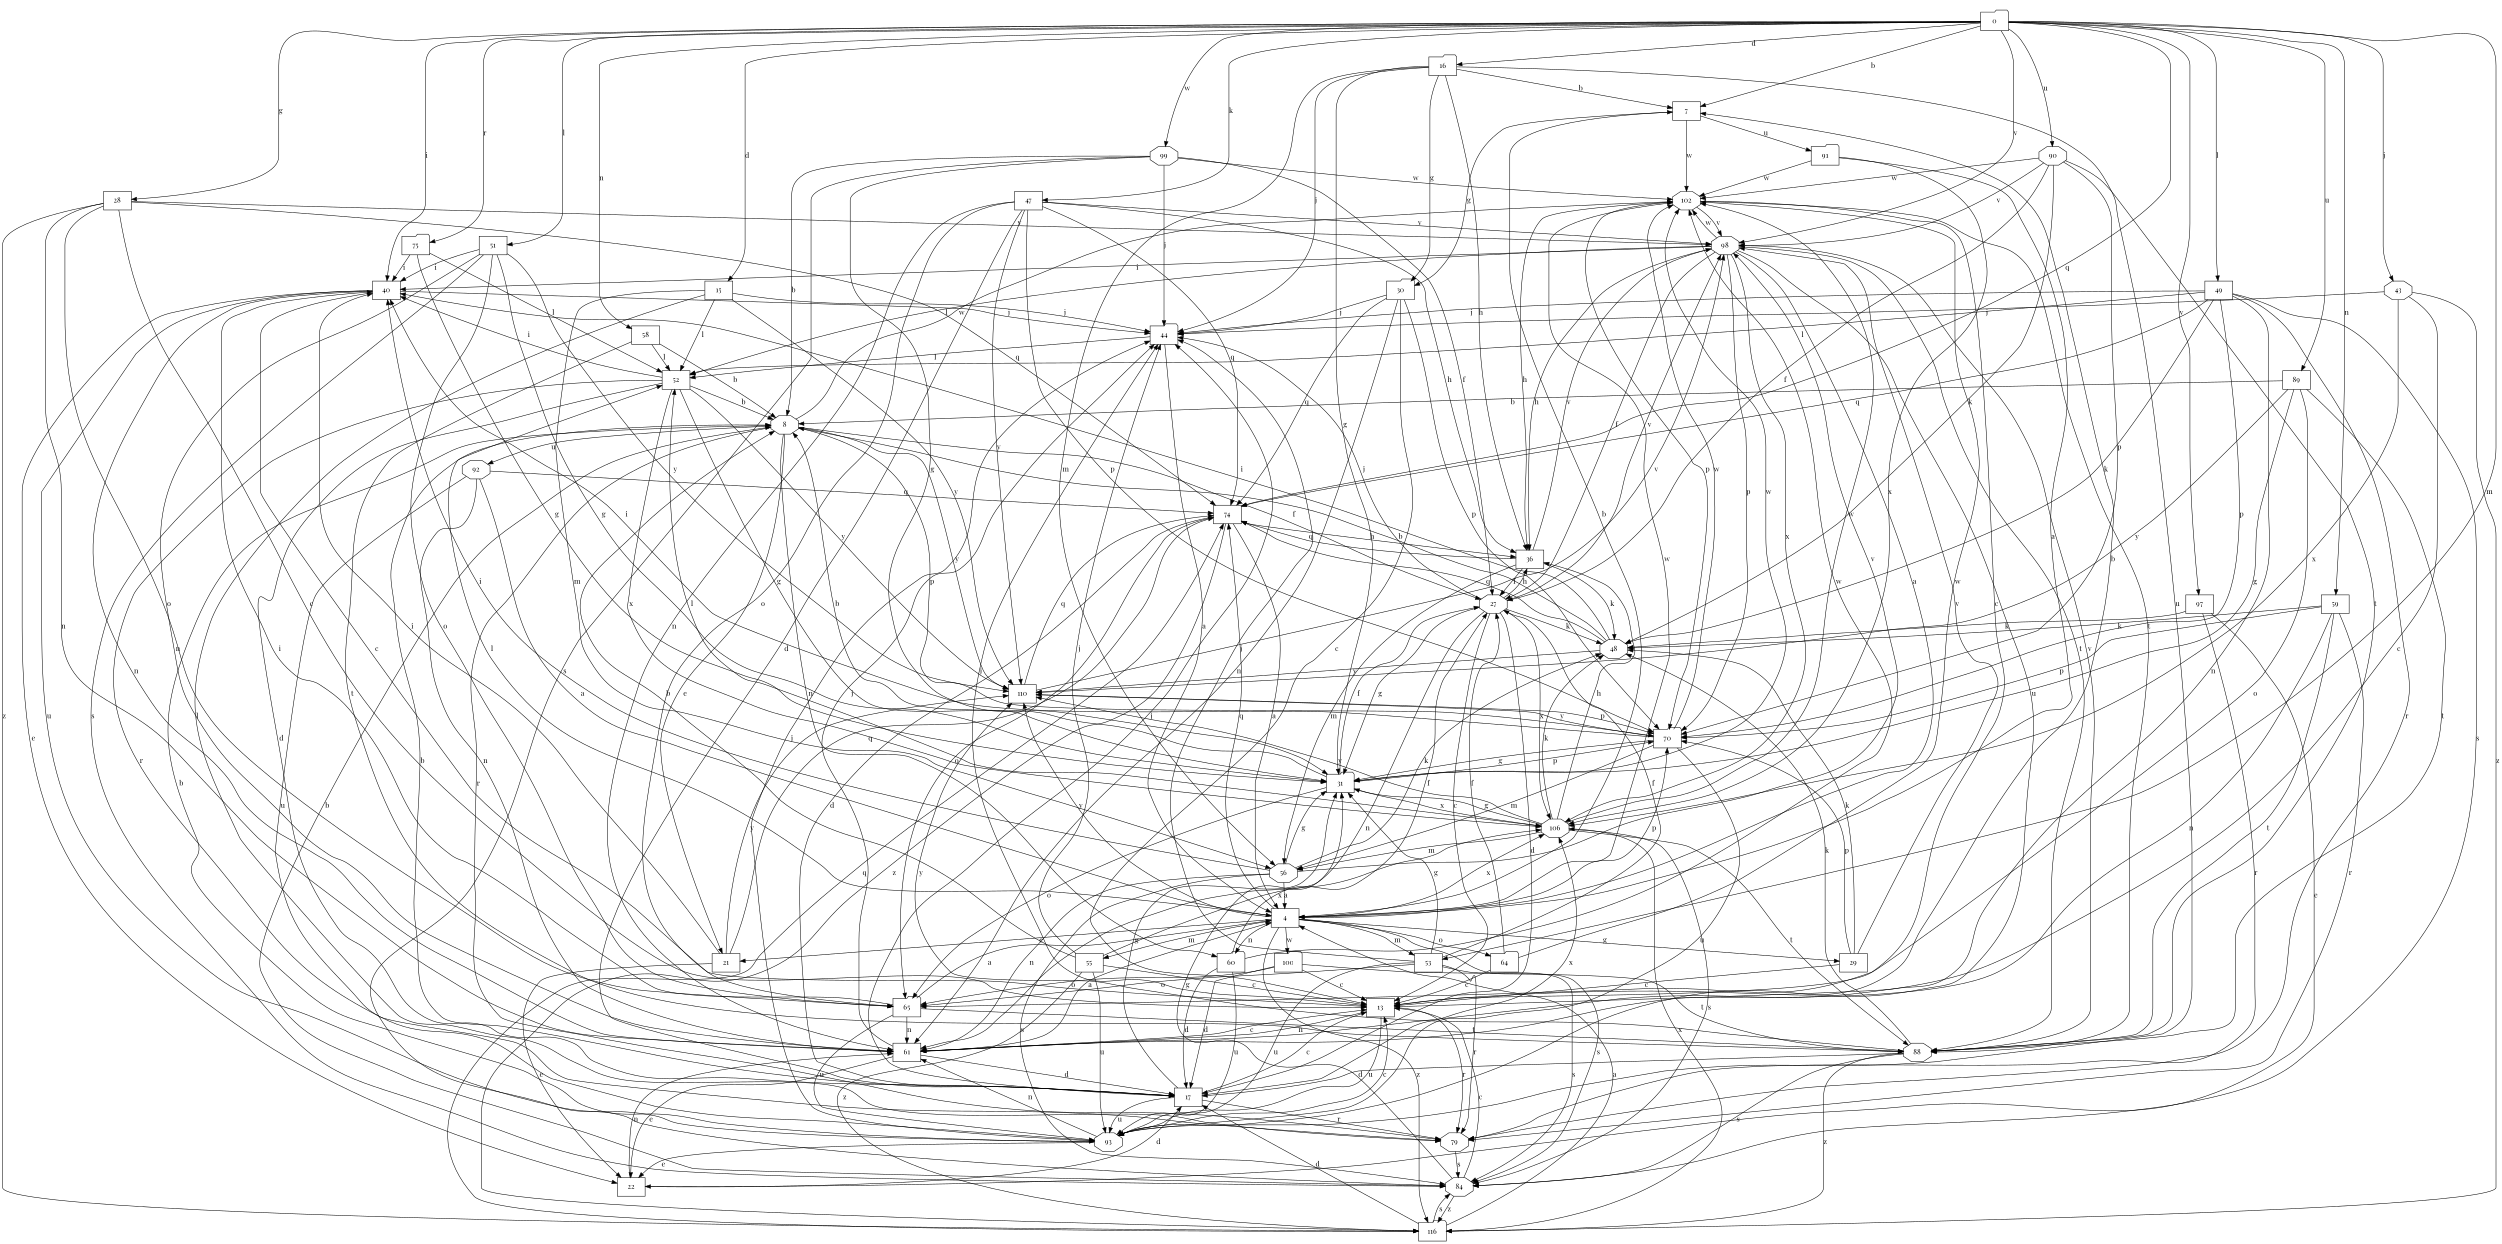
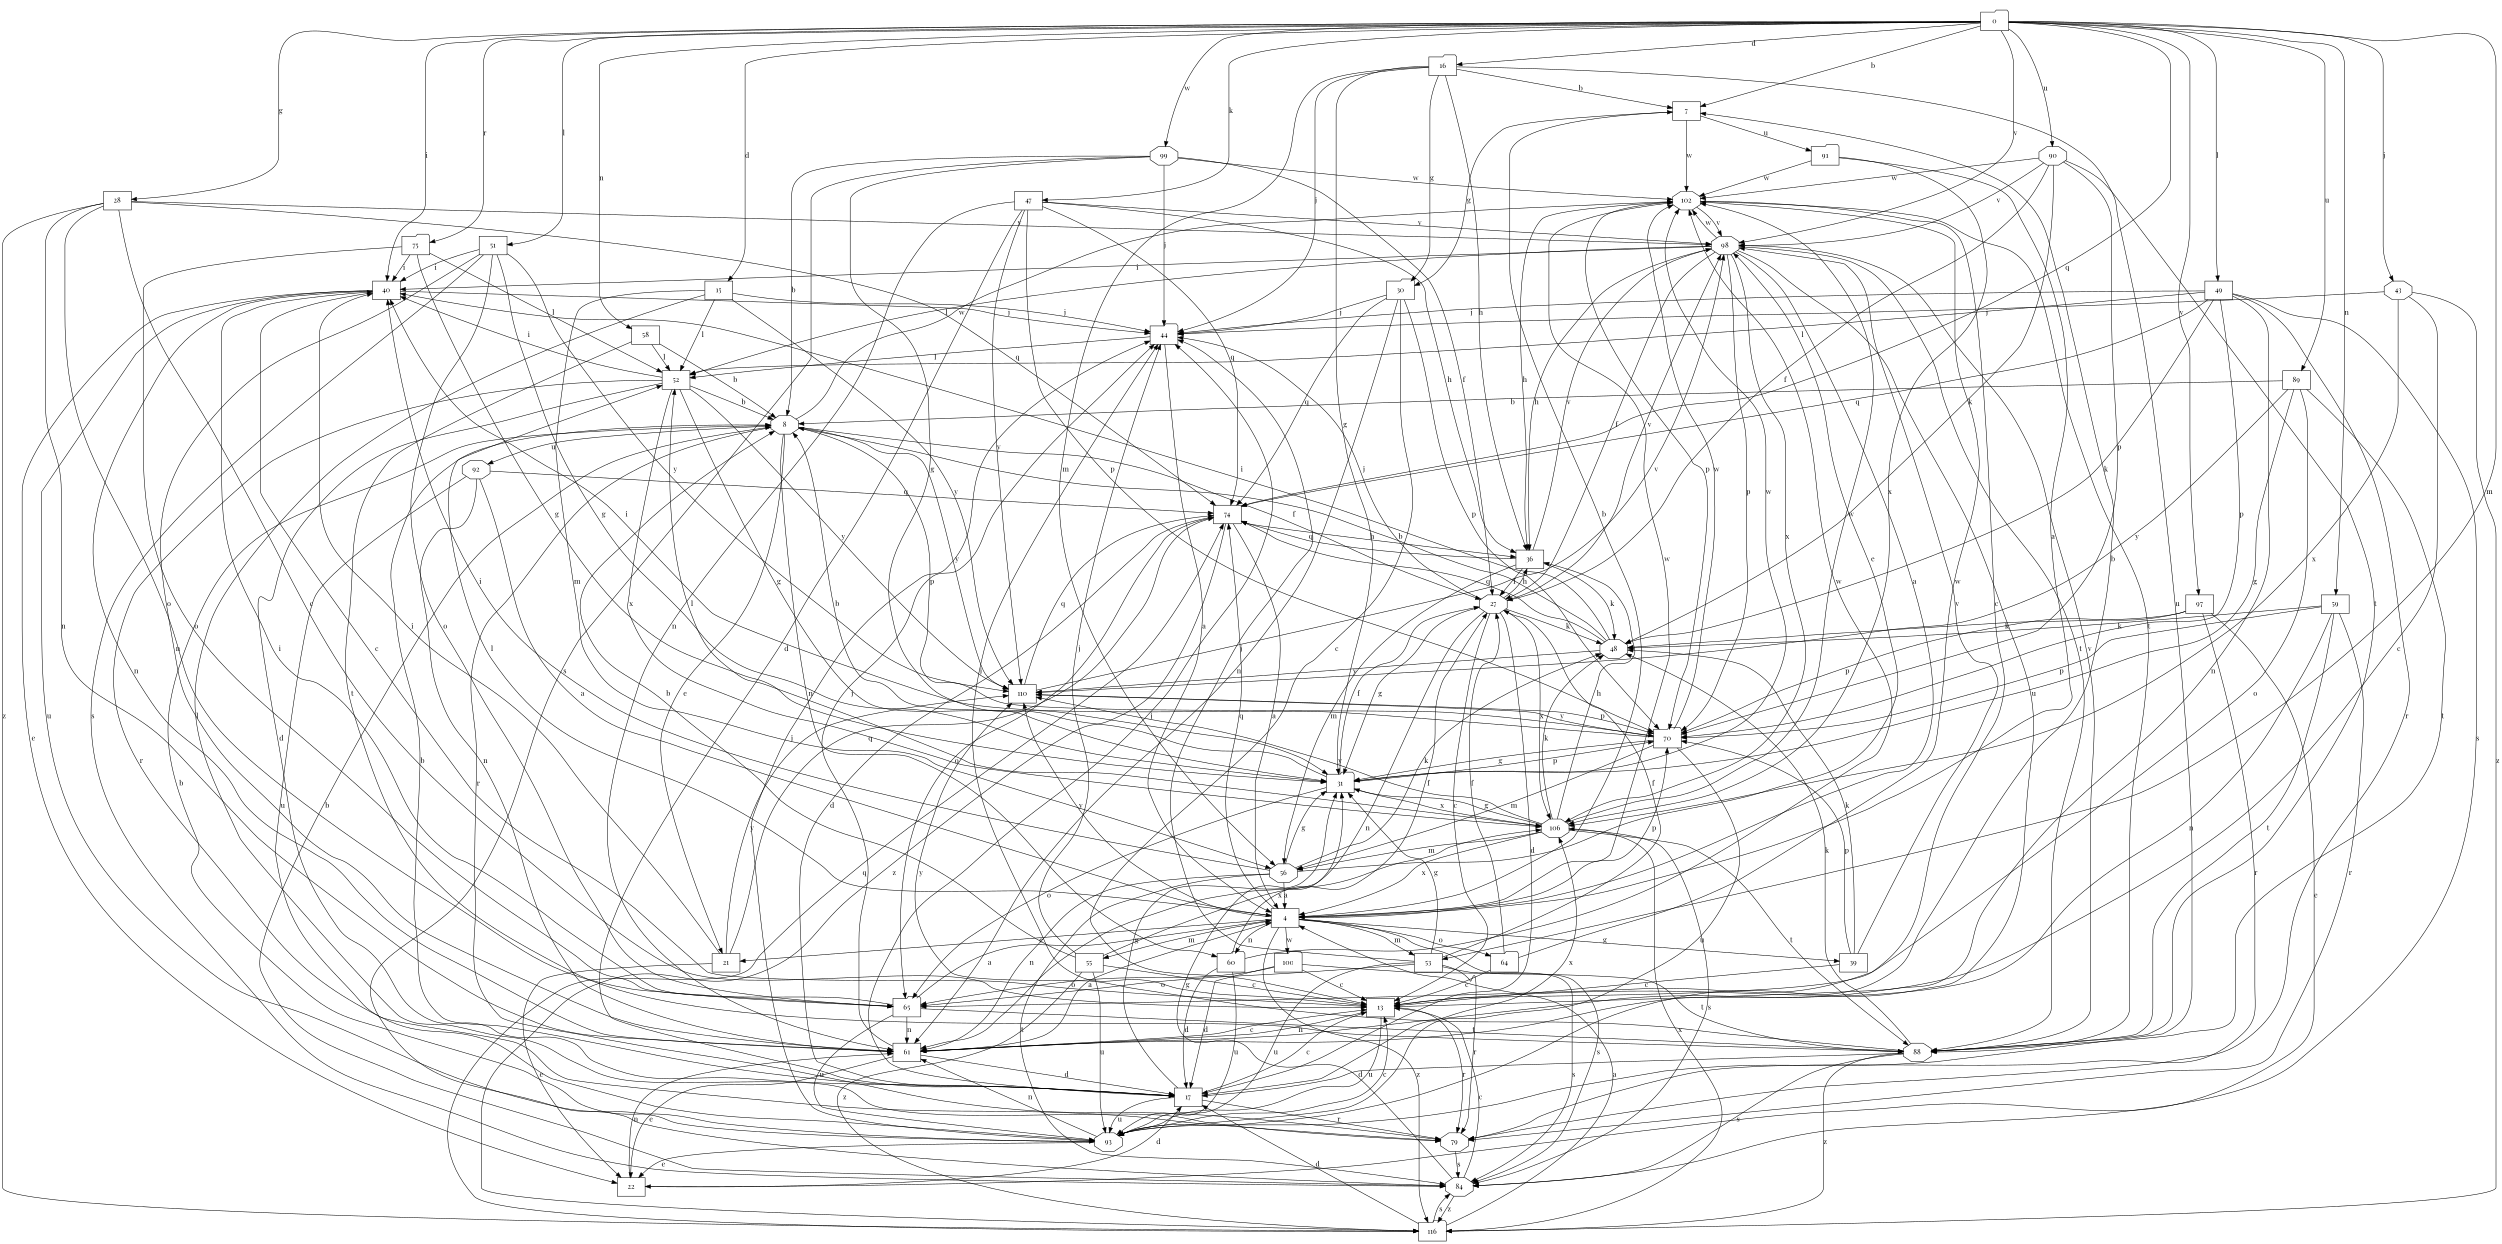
edge "56" -> "98": label "v" -> "e"
edge "47" -> "65": now "75" -> "65"
edge "97" -> "70": added, label "p"
edge "4" -> "106": reversed
node "29": label "29" -> "39"
edge "56" -> "84": label "s" -> "t"
